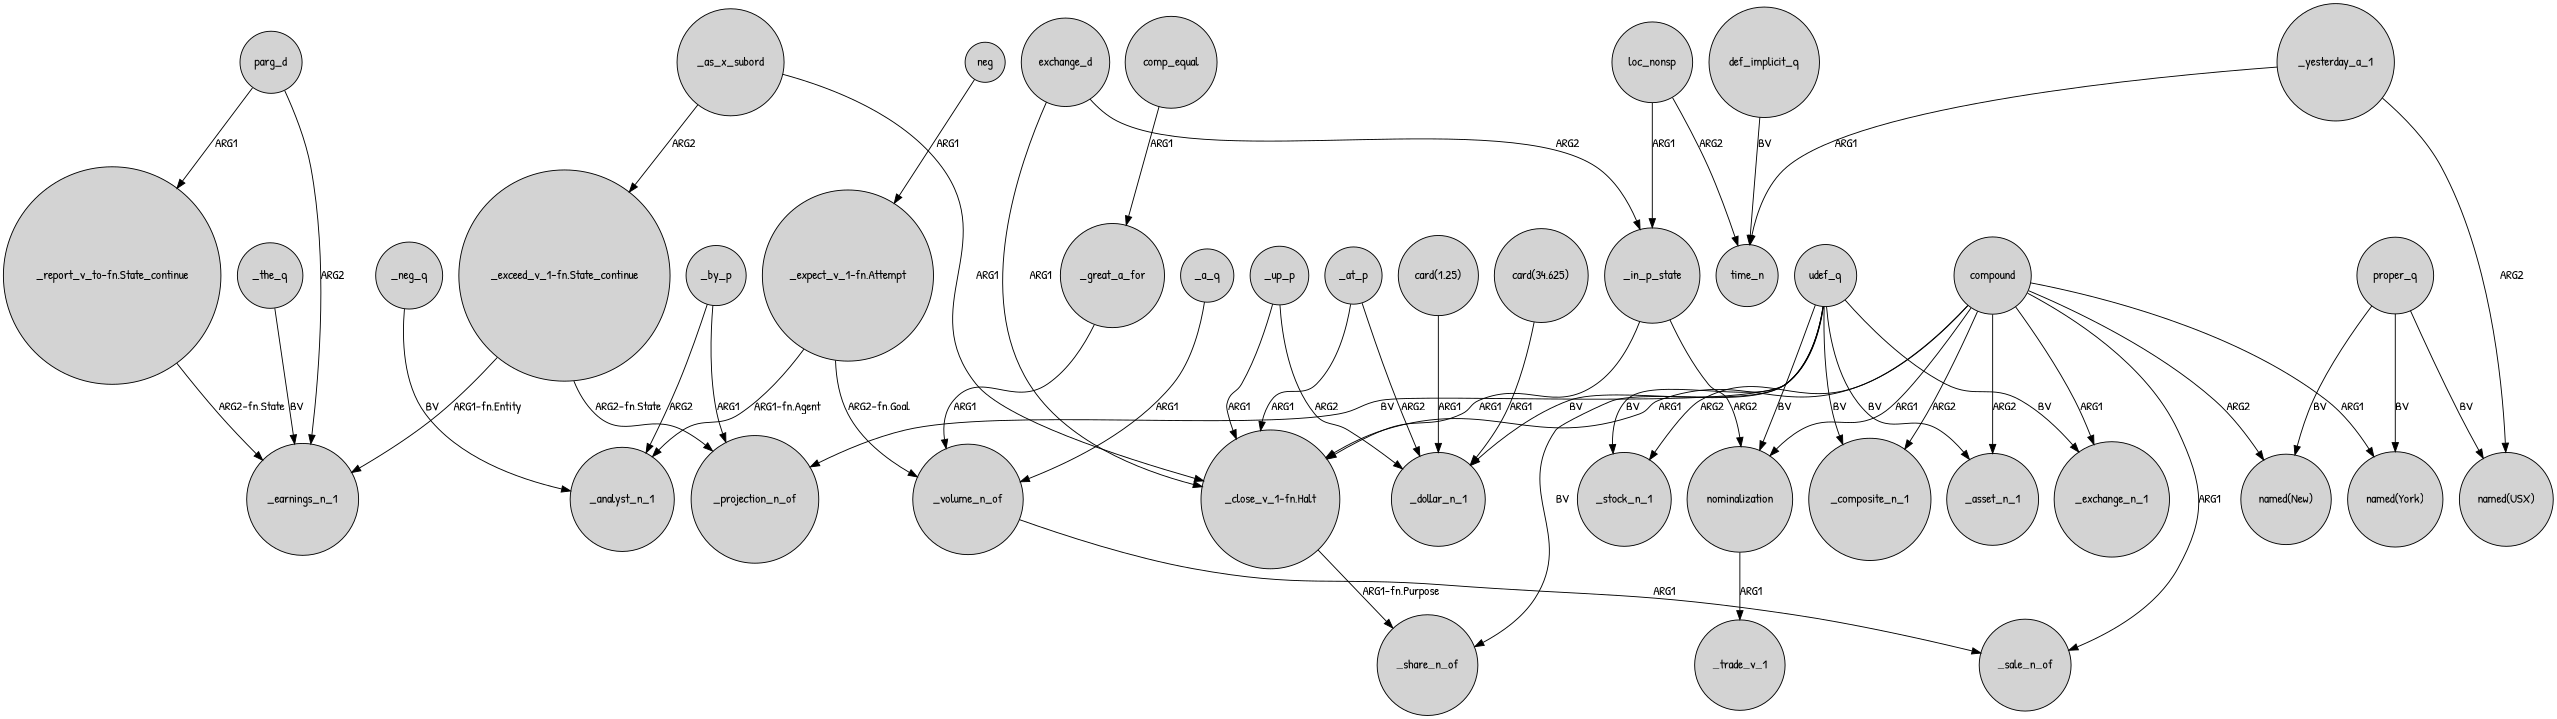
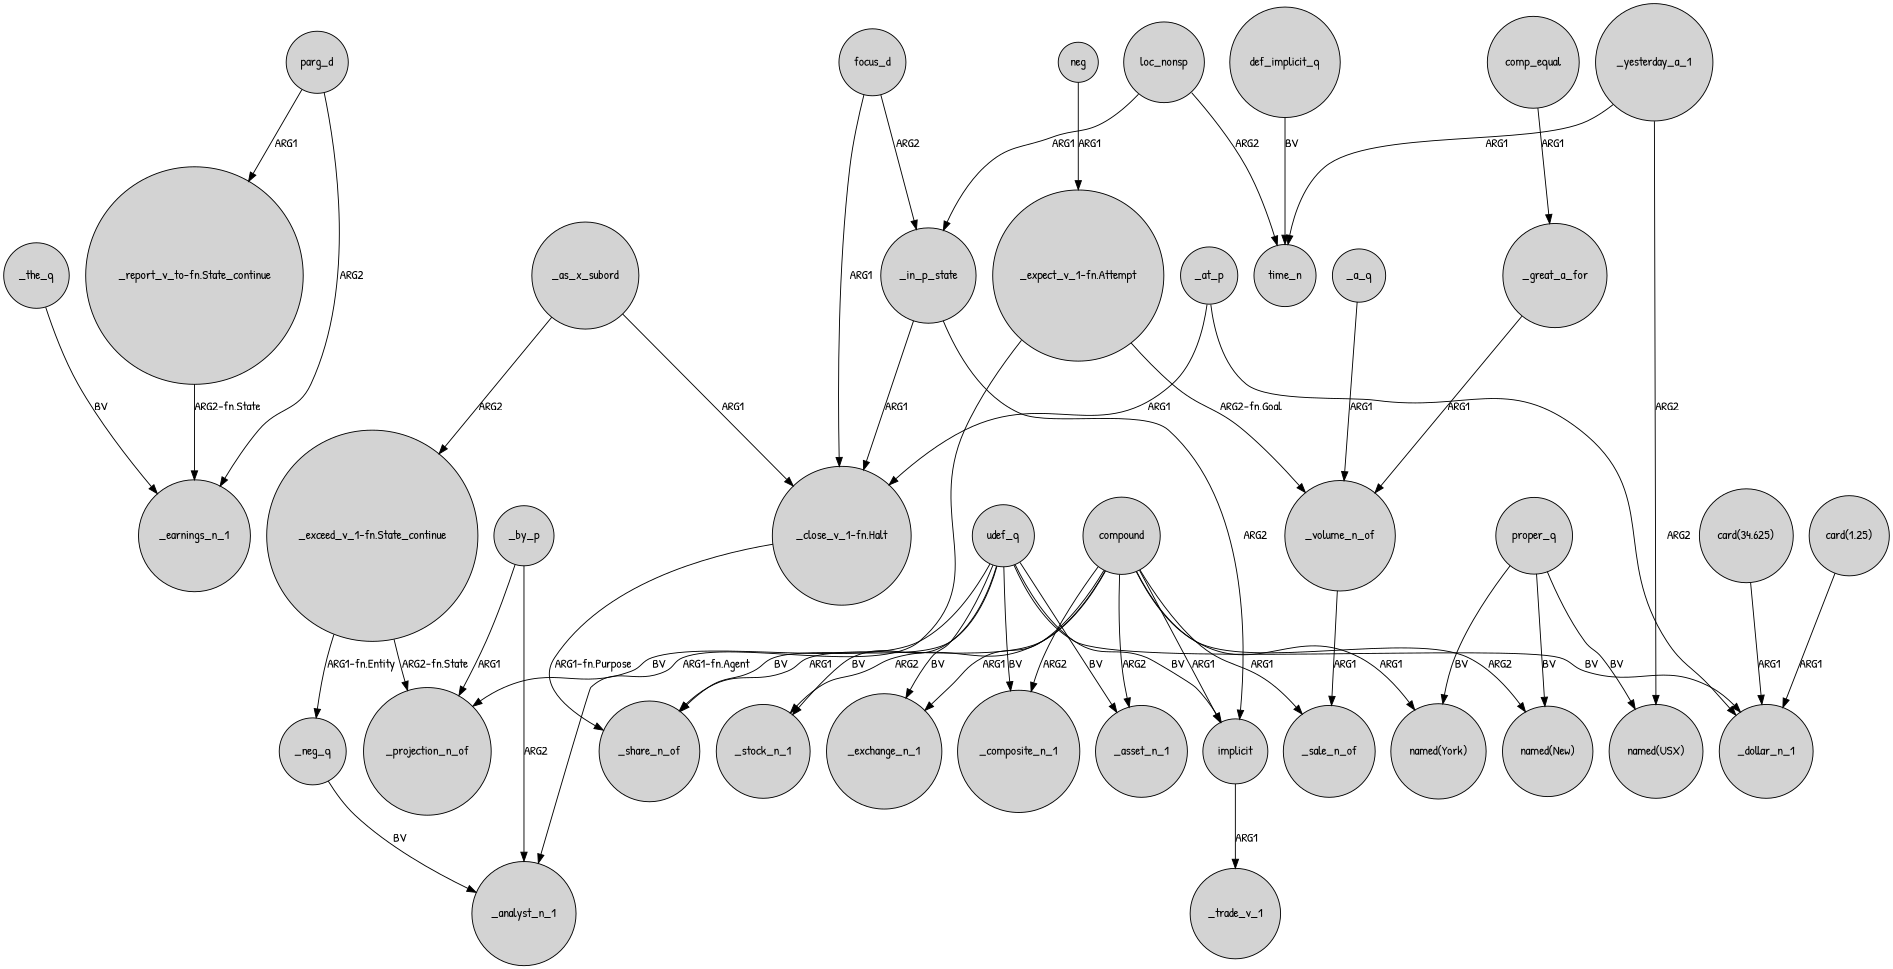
node "exchange_d": label "exchange_d" -> "focus_d"
node "_up_p": removed
edge "compound" -> "_close_v_1-fn.Halt": now "compound" -> "_share_n_of"
edge "_exceed_v_1-fn.State_continue" -> "_earnings_n_1": now "_exceed_v_1-fn.State_continue" -> "_neg_q"
node "nominalization": label "nominalization" -> "implicit"
